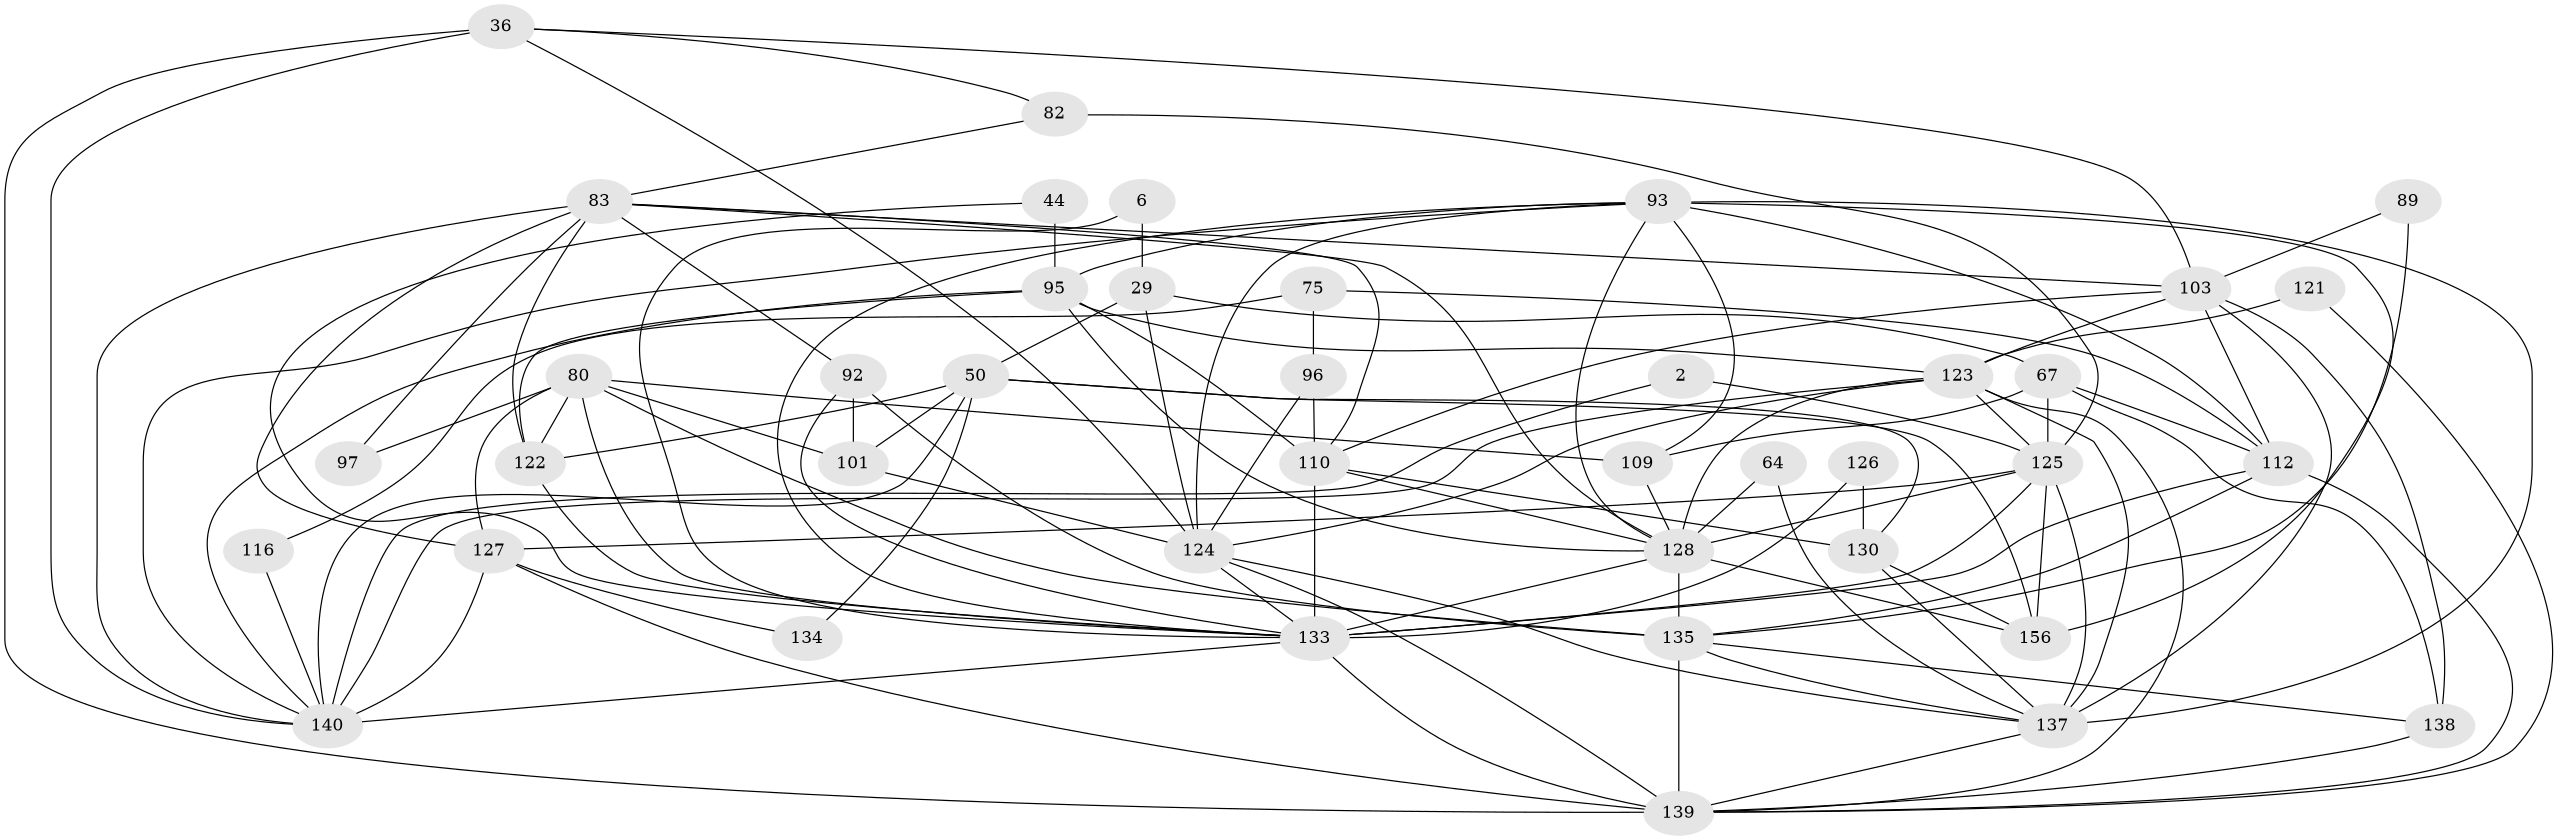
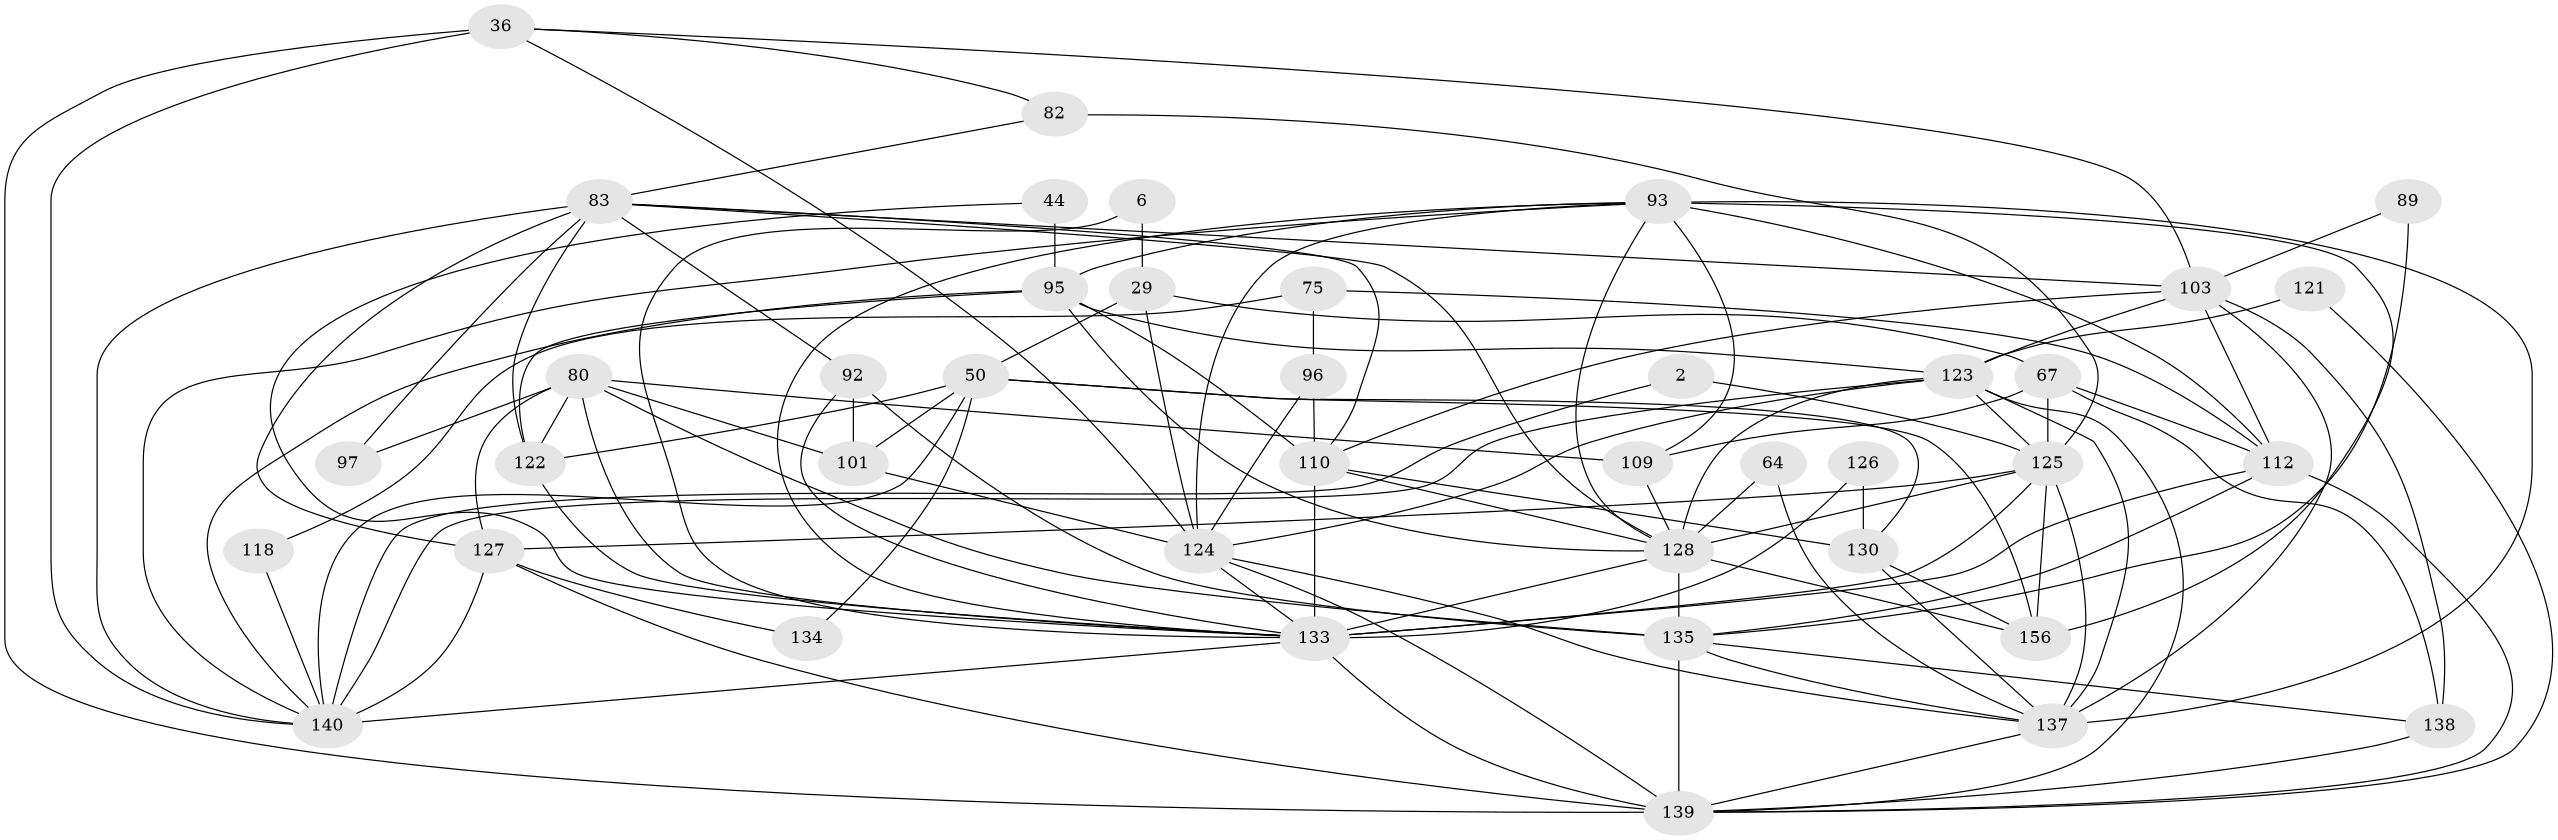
node "116": label "116" -> "118"
